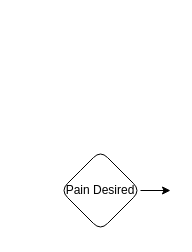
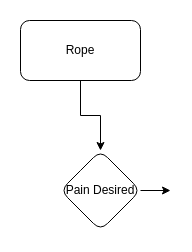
node "Rope": added
edge "Rope" -> "Pain Desired": added
